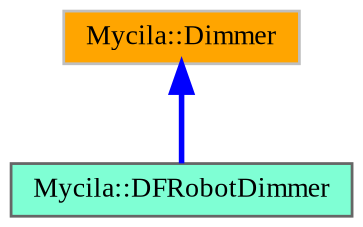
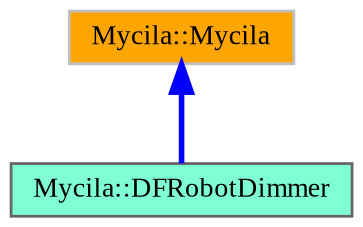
node "Mycila::Dimmer": label "Mycila::Dimmer" -> "Mycila::Mycila"
